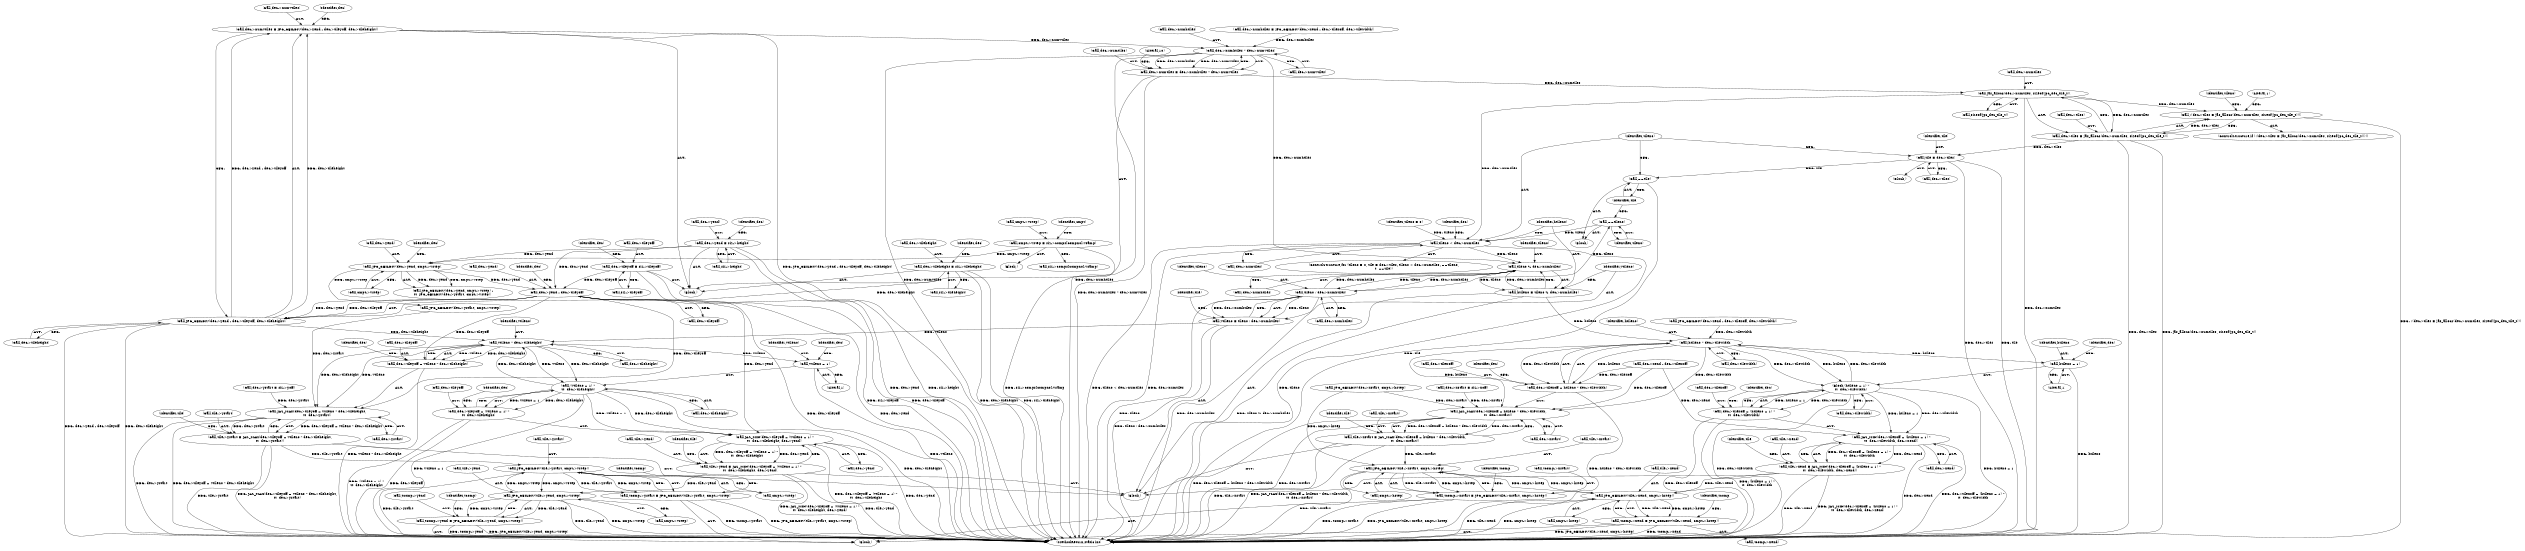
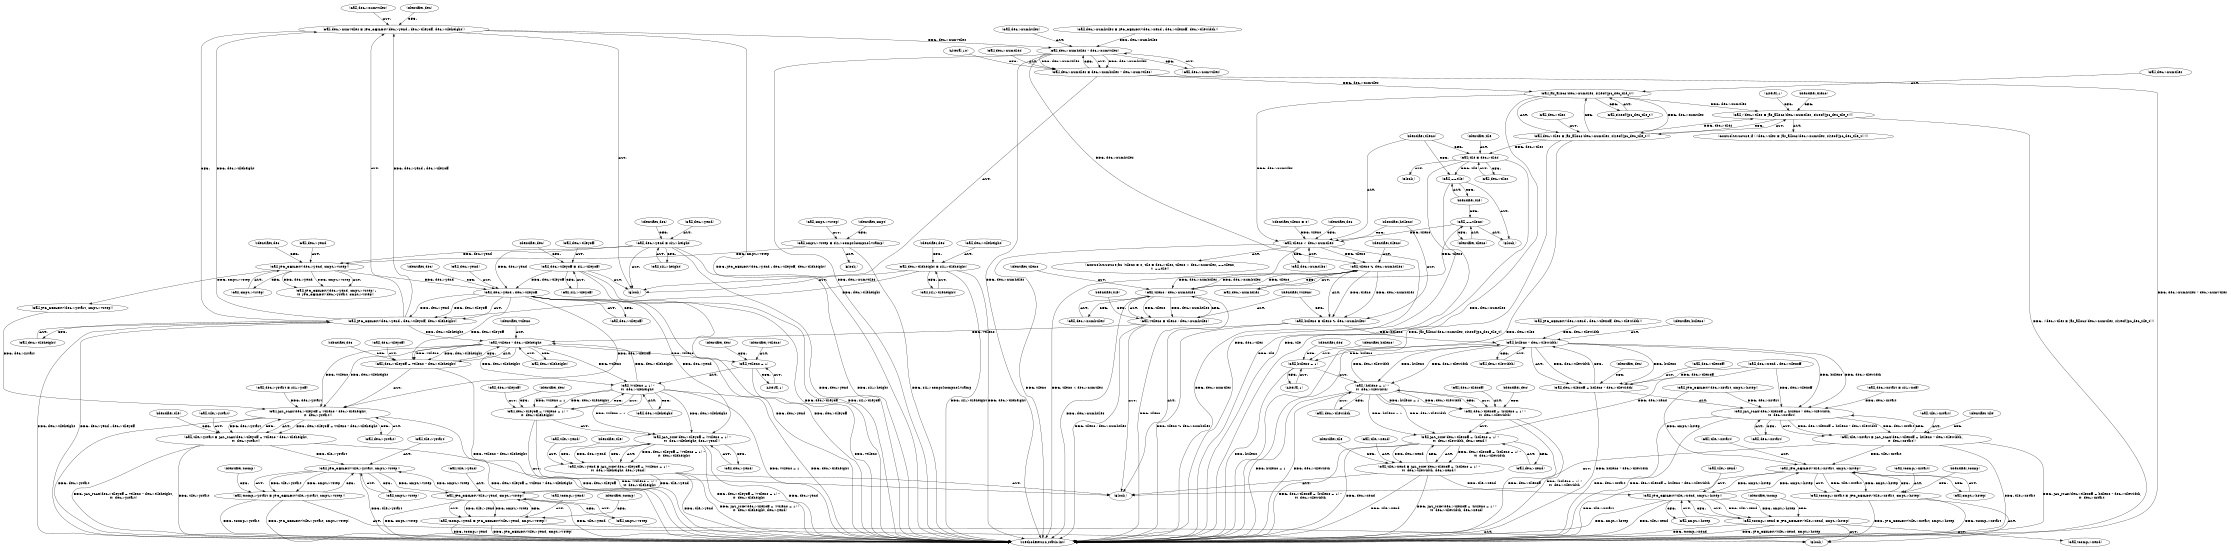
node "(Call,siz->comps[compno].vsamp)": removed
edge "(Call,htileno = tileno % dec->numhtiles)" -> "(Call,tileno % dec->numhtiles)": removed, label "CFG:"
edge "(Call,dec->tilexoff + htileno * dec->tilewidth)" -> "(Call,htileno * dec->tilewidth)": label "AST: " -> "CFG: "
node "(Block,(htileno + 1) * tt  dec->tilewidth)": label "(Block,(htileno + 1) * tt  dec->tilewidth)" -> "(Call,(htileno + 1) * tt  dec->tilewidth)"
